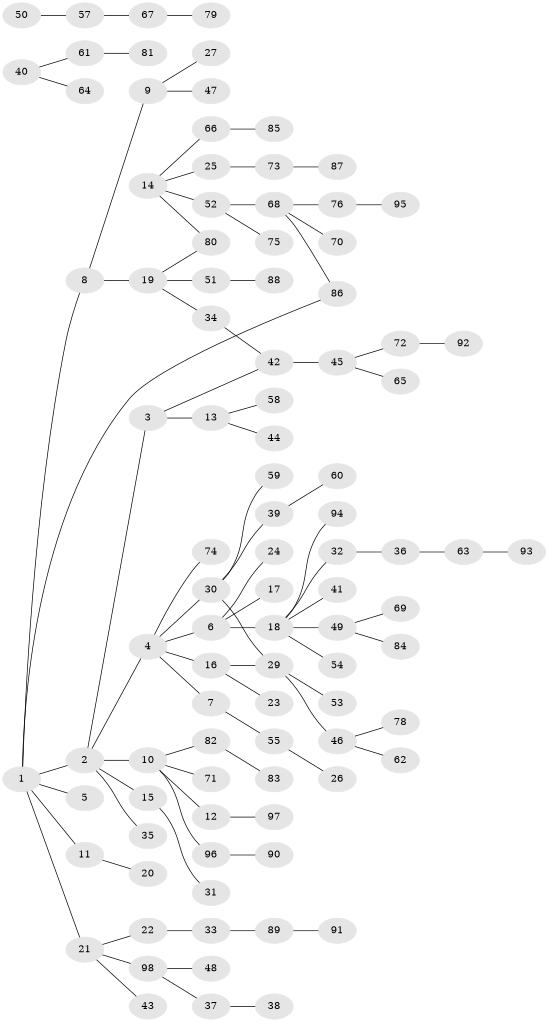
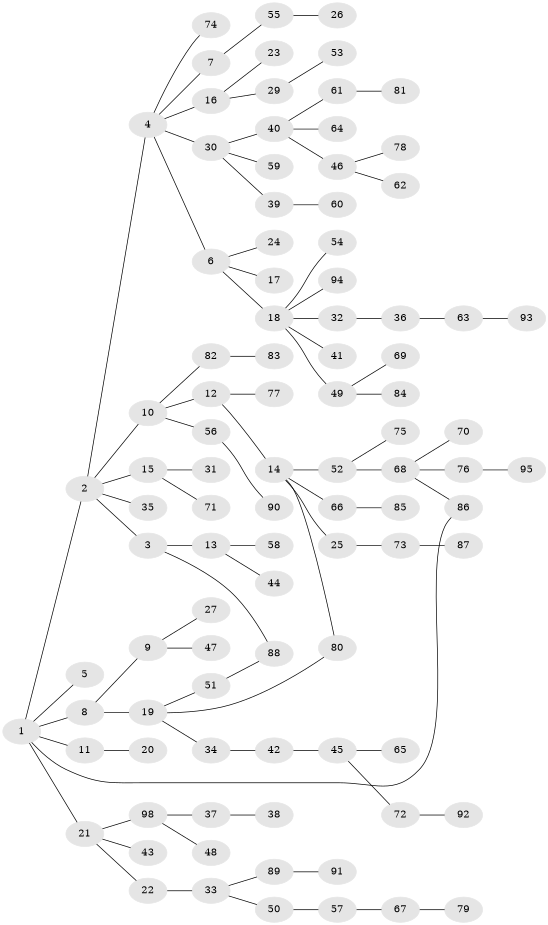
edge "42" -- "3": now "88" -- "3"
edge "12" -- "14": added
edge "30" -- "29": now "30" -- "40"
edge "29" -- "46": now "40" -- "46"
edge "10" -- "71": now "15" -- "71"
node "97": label "97" -> "77"
node "96": label "96" -> "56"
edge "33" -- "50": added
